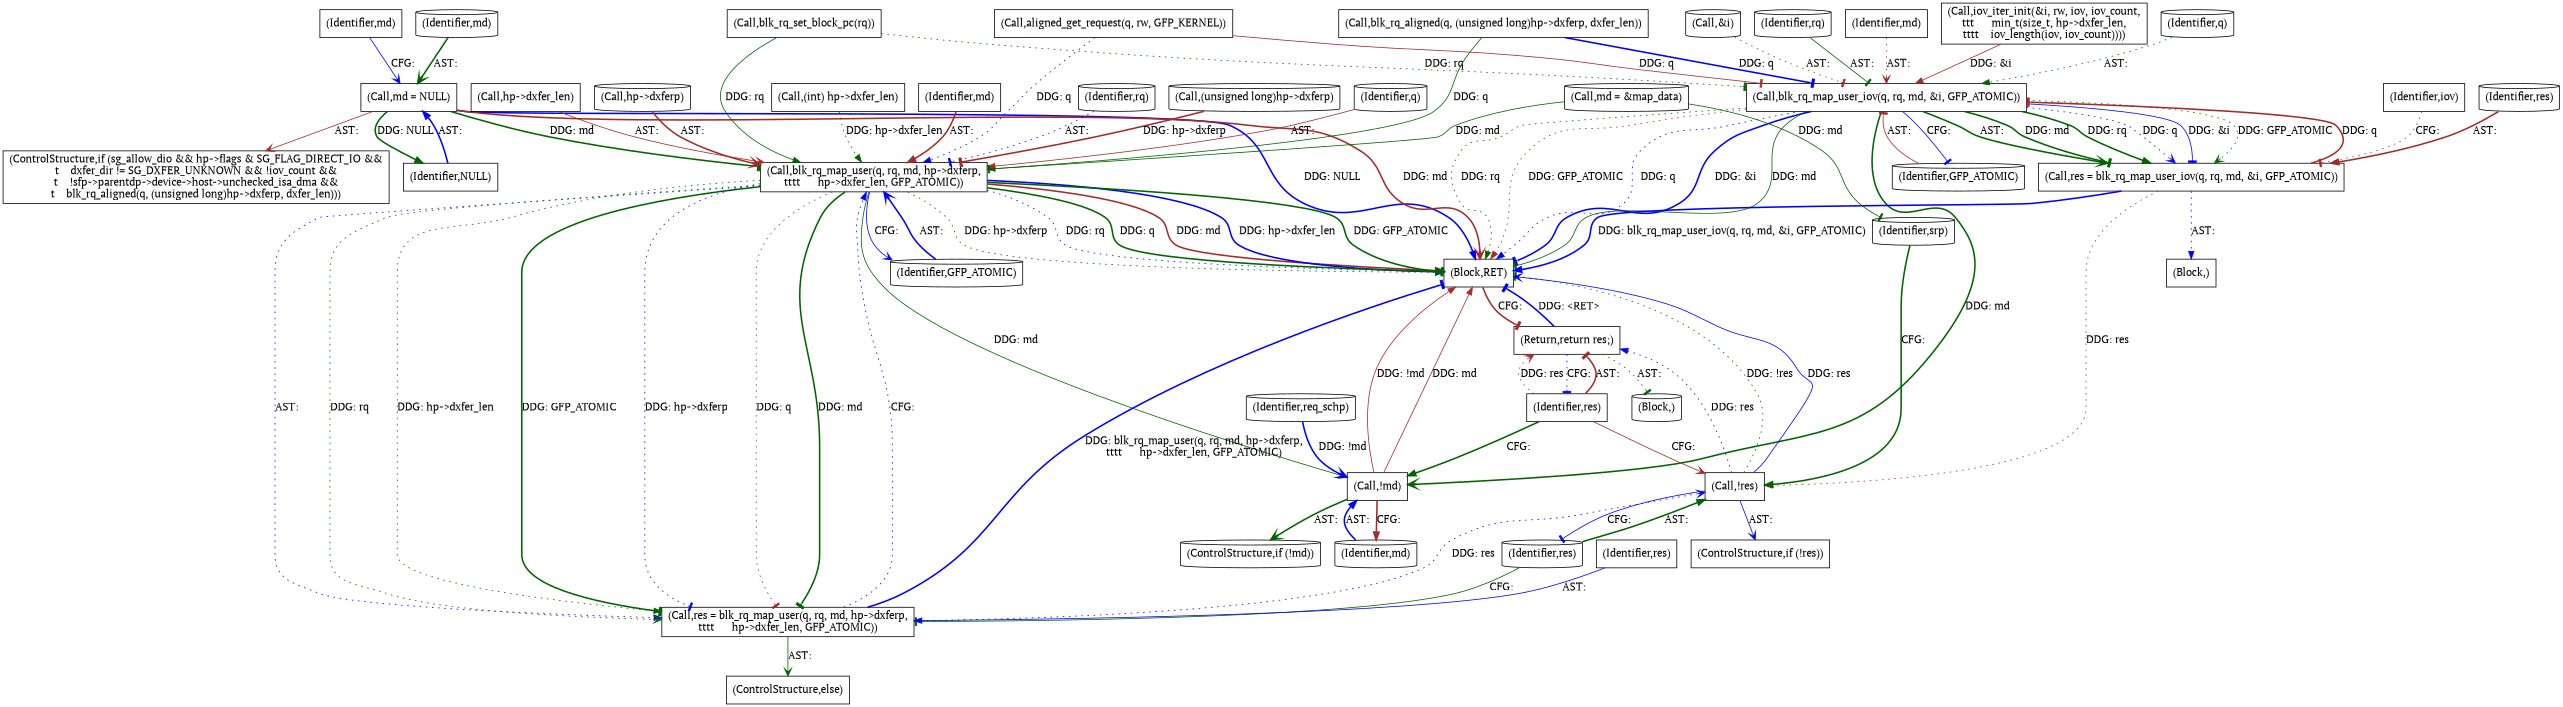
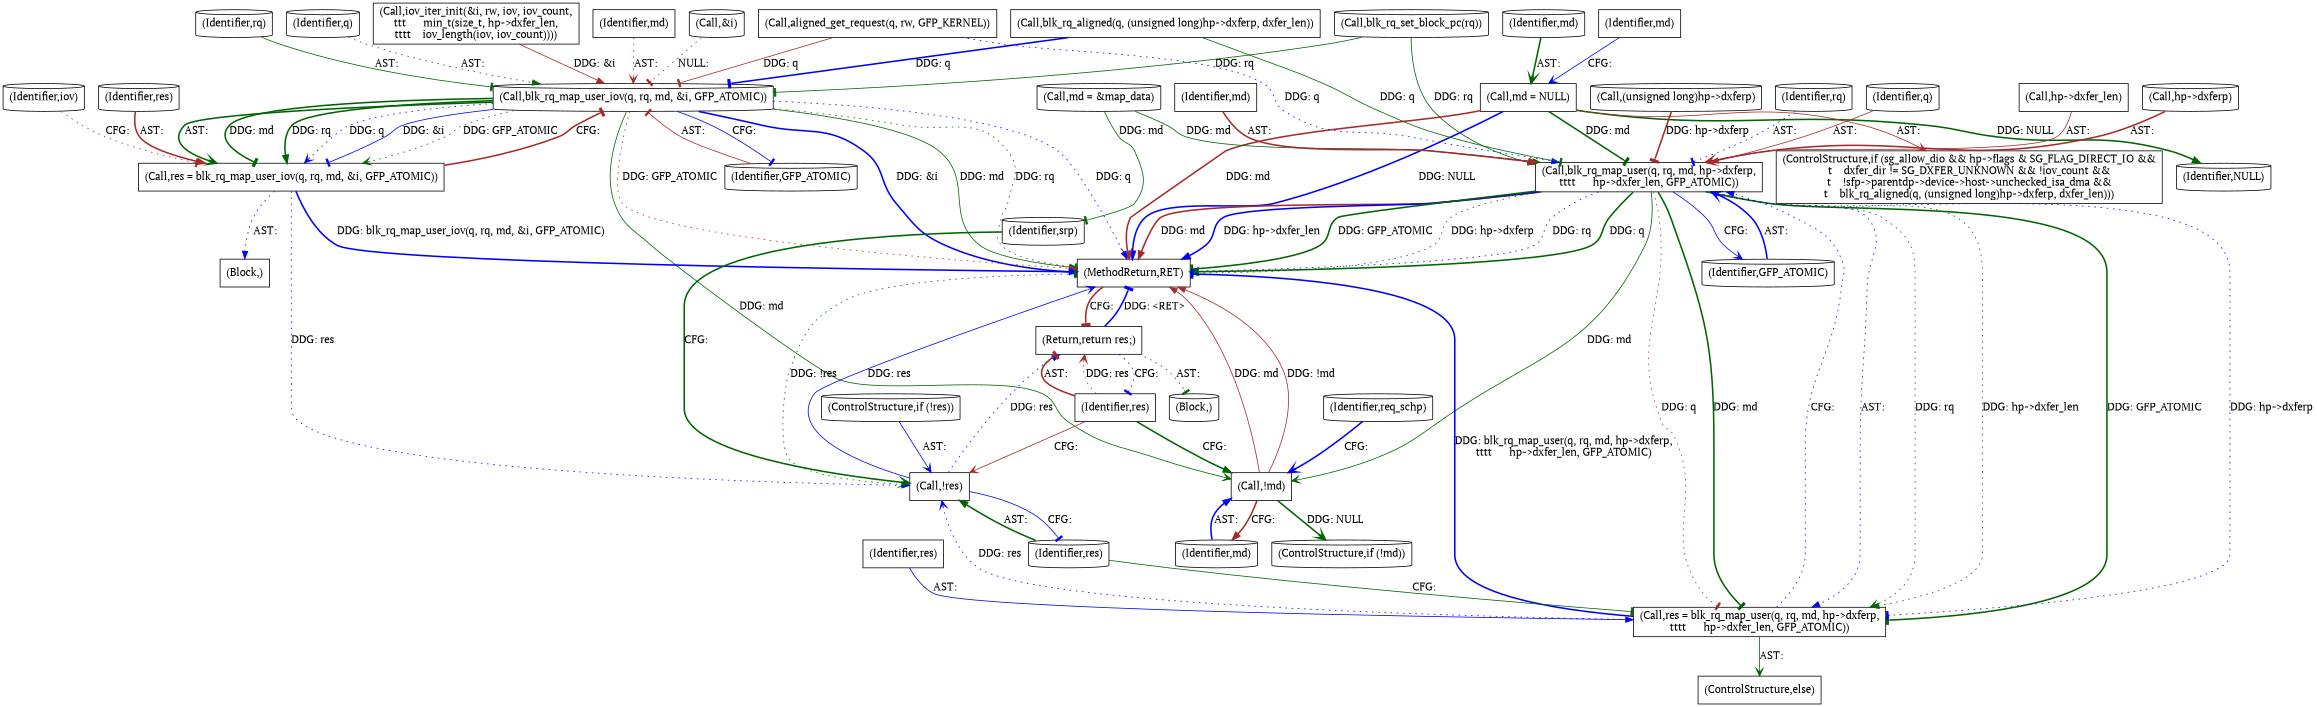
node "(Call,blk_rq_set_block_pc(rq))": shape box -> cylinder
edge "(Call,&i)" -> "(Call,blk_rq_map_user_iov(q, rq, md, &i, GFP_ATOMIC))": label "AST: " -> "NULL: "
edge "(Call,blk_rq_set_block_pc(rq))" -> "(Call,blk_rq_map_user_iov(q, rq, md, &i, GFP_ATOMIC))": style dotted -> solid
node "(Call,(int) hp->dxfer_len)": removed
node "(Call,blk_rq_map_user_iov(q, rq, md, &i, GFP_ATOMIC))": shape box -> cylinder
node "(Identifier,iov)": shape box -> cylinder
edge "(Call,res = blk_rq_map_user_iov(q, rq, md, &i, GFP_ATOMIC))" -> "(Call,blk_rq_map_user_iov(q, rq, md, &i, GFP_ATOMIC))": label "DDG: q" -> "CFG: "
edge "(Identifier,NULL)" -> "(Call,md = NULL)": removed, label "AST:"
node "(Identifier,NULL)": shape box -> cylinder
node "(Block,RET)": label "(Block,RET)" -> "(MethodReturn,RET)"
edge "(Identifier,srp)" -> "(Call,!res)": arrowhead normal -> vee
edge "(Call,blk_rq_map_user_iov(q, rq, md, &i, GFP_ATOMIC))" -> "(Call,!md)": style bold -> solid
edge "(Call,res = blk_rq_map_user_iov(q, rq, md, &i, GFP_ATOMIC))" -> "(Call,!res)": color brown -> blue
edge "(Identifier,req_schp)" -> "(Call,!md)": label "DDG: !md" -> "CFG: "
edge "(Call,!res)" -> "(ControlStructure,if (!res))": reversed
edge "(Call,!md)" -> "(ControlStructure,if (!md))": label "AST: " -> "DDG: NULL"
node "(ControlStructure,if (!res))": shape box -> cylinder
